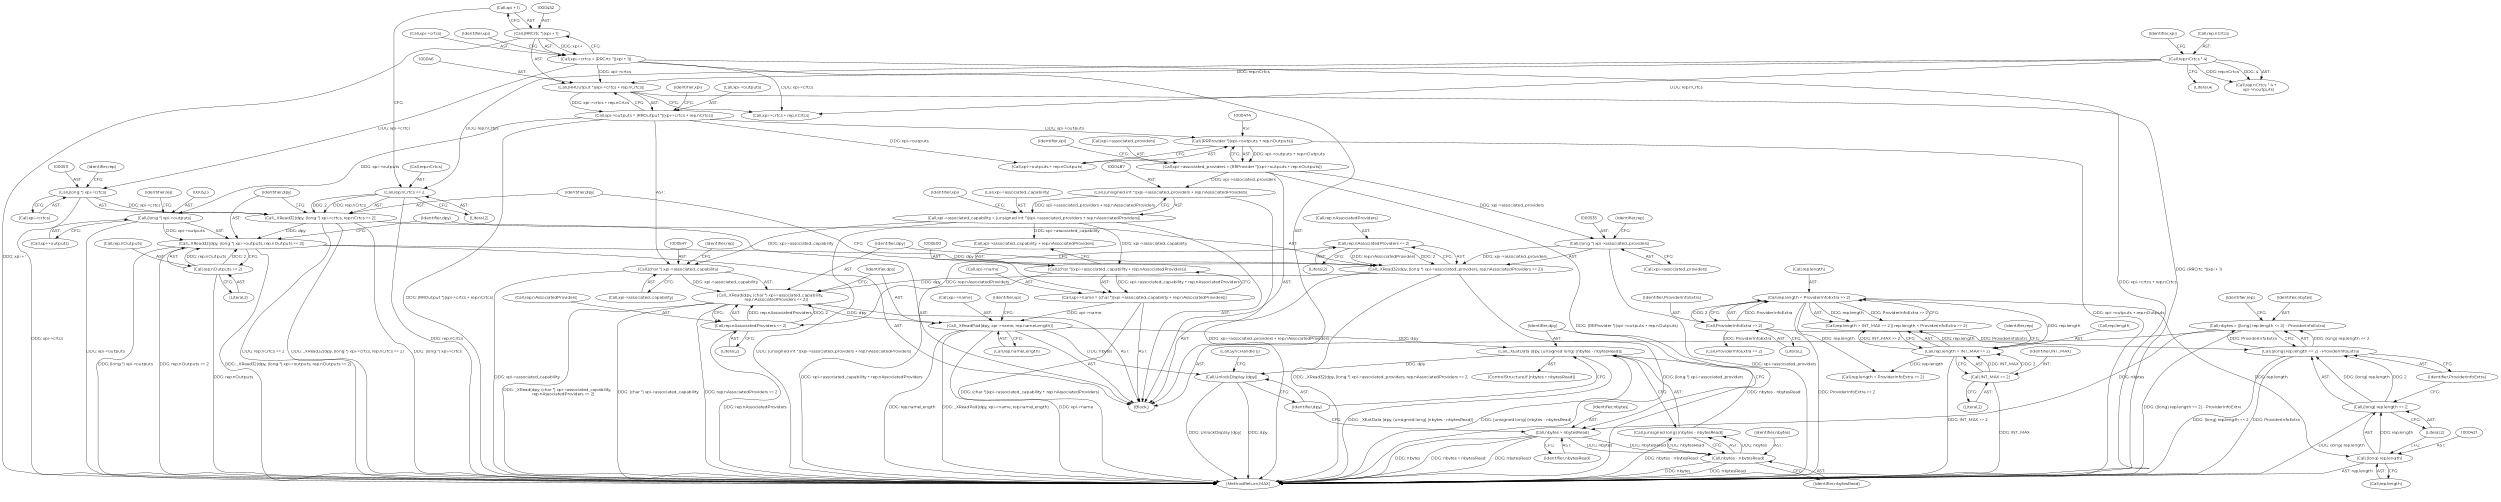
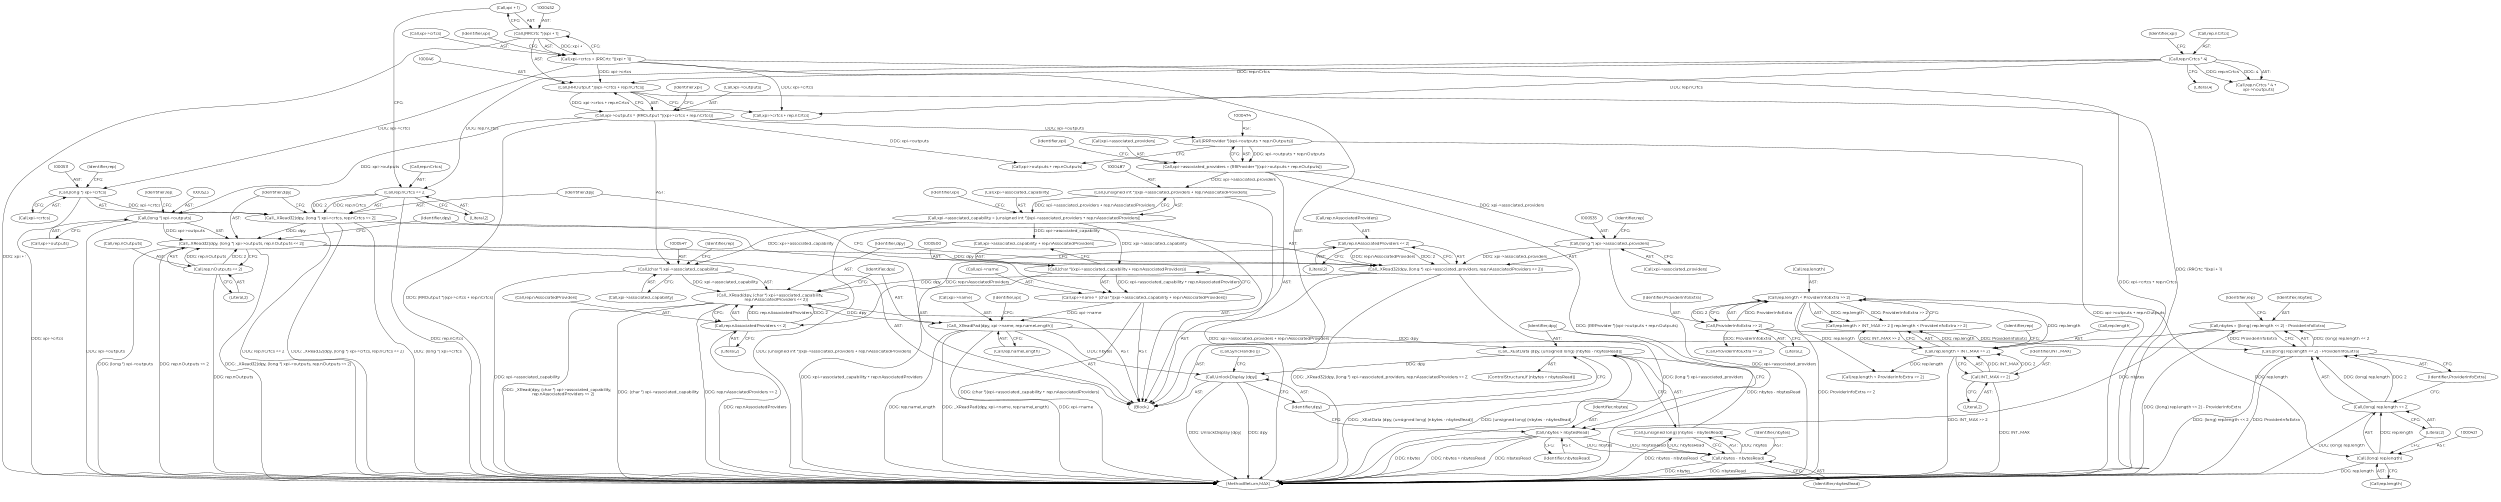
edge "(Call,xpi->outputs + rep.nOutputs)" -> "(Call,(RRProvider *)(xpi->outputs + rep.nOutputs))": removed, label "AST:"
edge "(Identifier,INT_MAX)" -> "(Call,INT_MAX >> 2)": label "INT: " -> "AST: "
edge "(Call,UnlockDisplay (dpy))" -> "(Block,)": added, label "AST:"
edge "(Call,(long) rep.length)" -> "(MethodReturn,MAX)": label "AST: rep.length" -> "DDG: rep.length"
